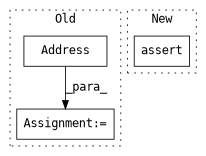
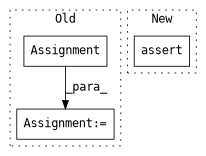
node "Address": label "Address" -> "Assignment"
